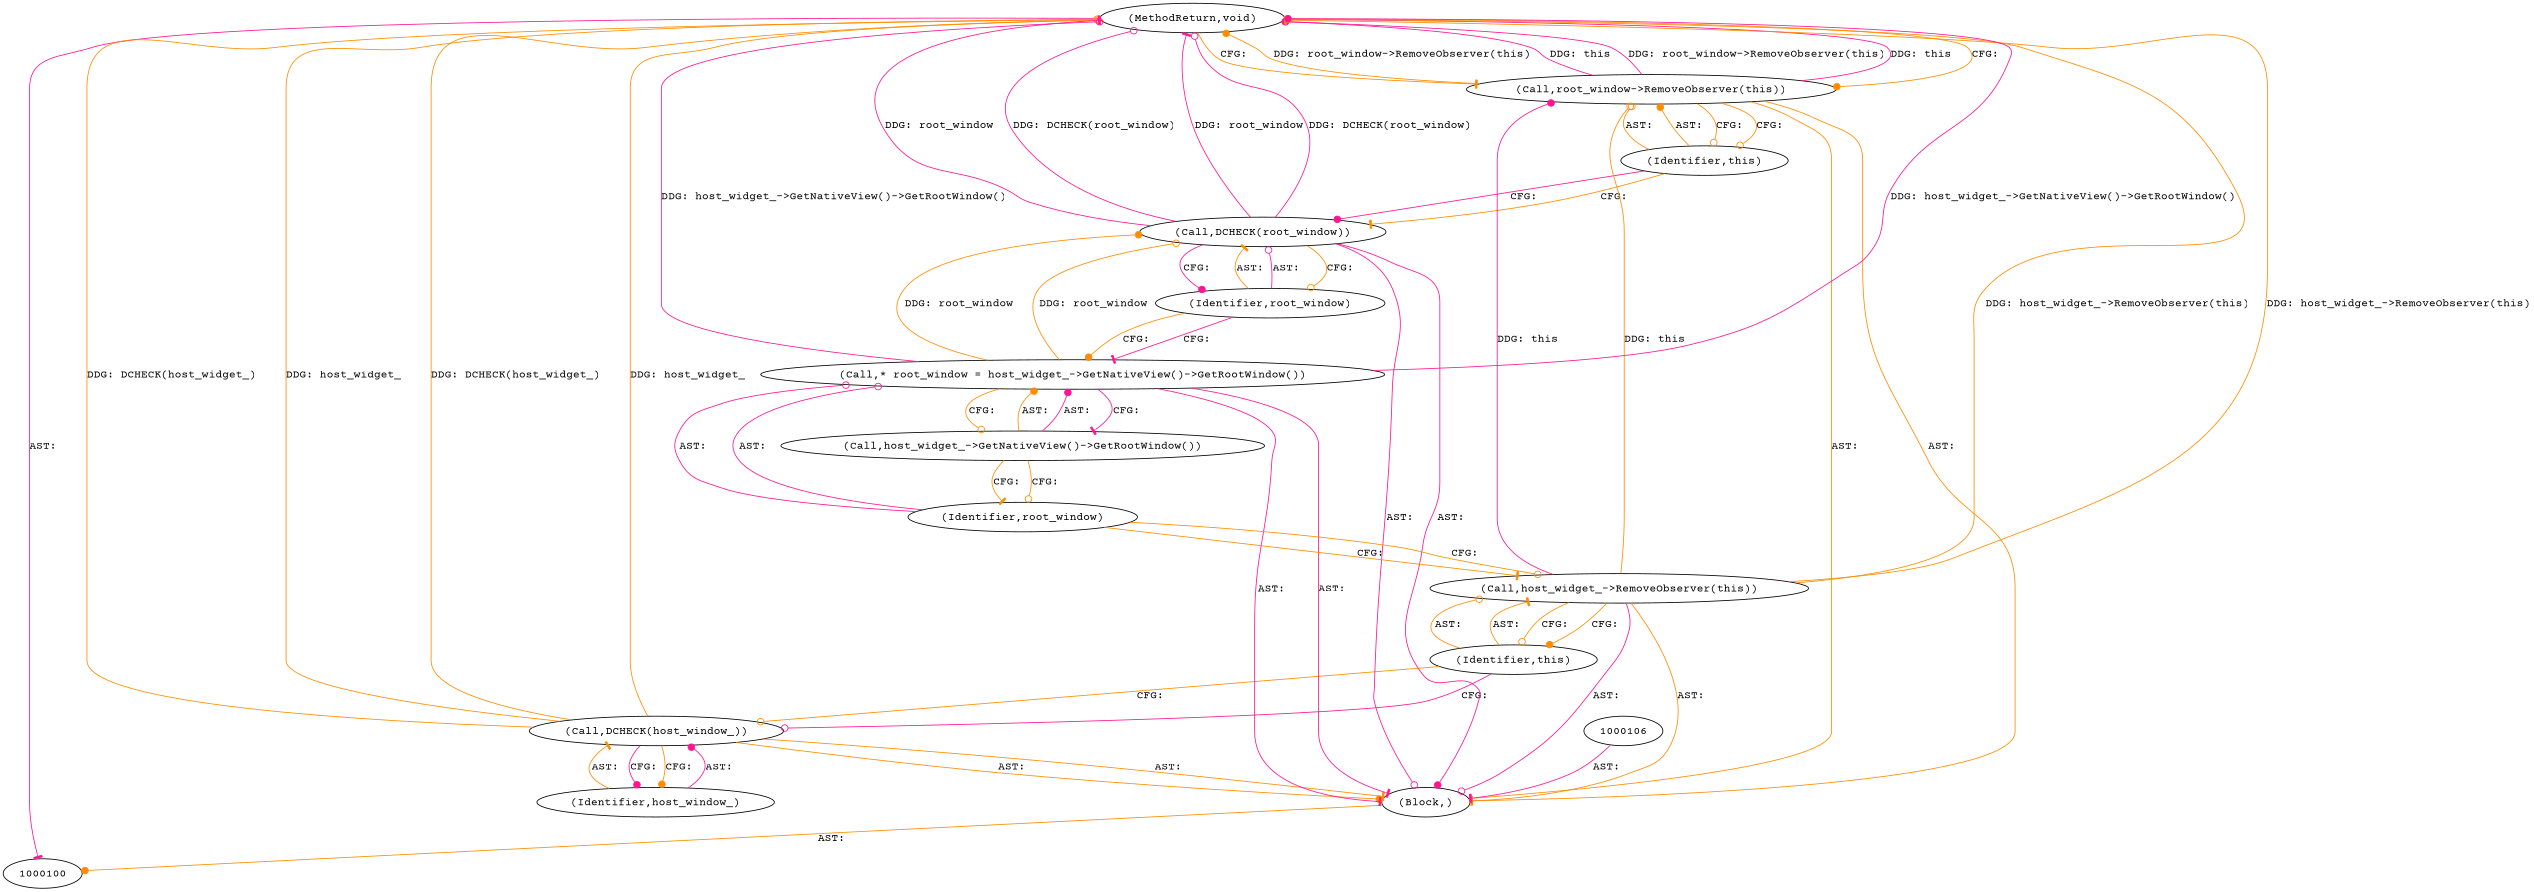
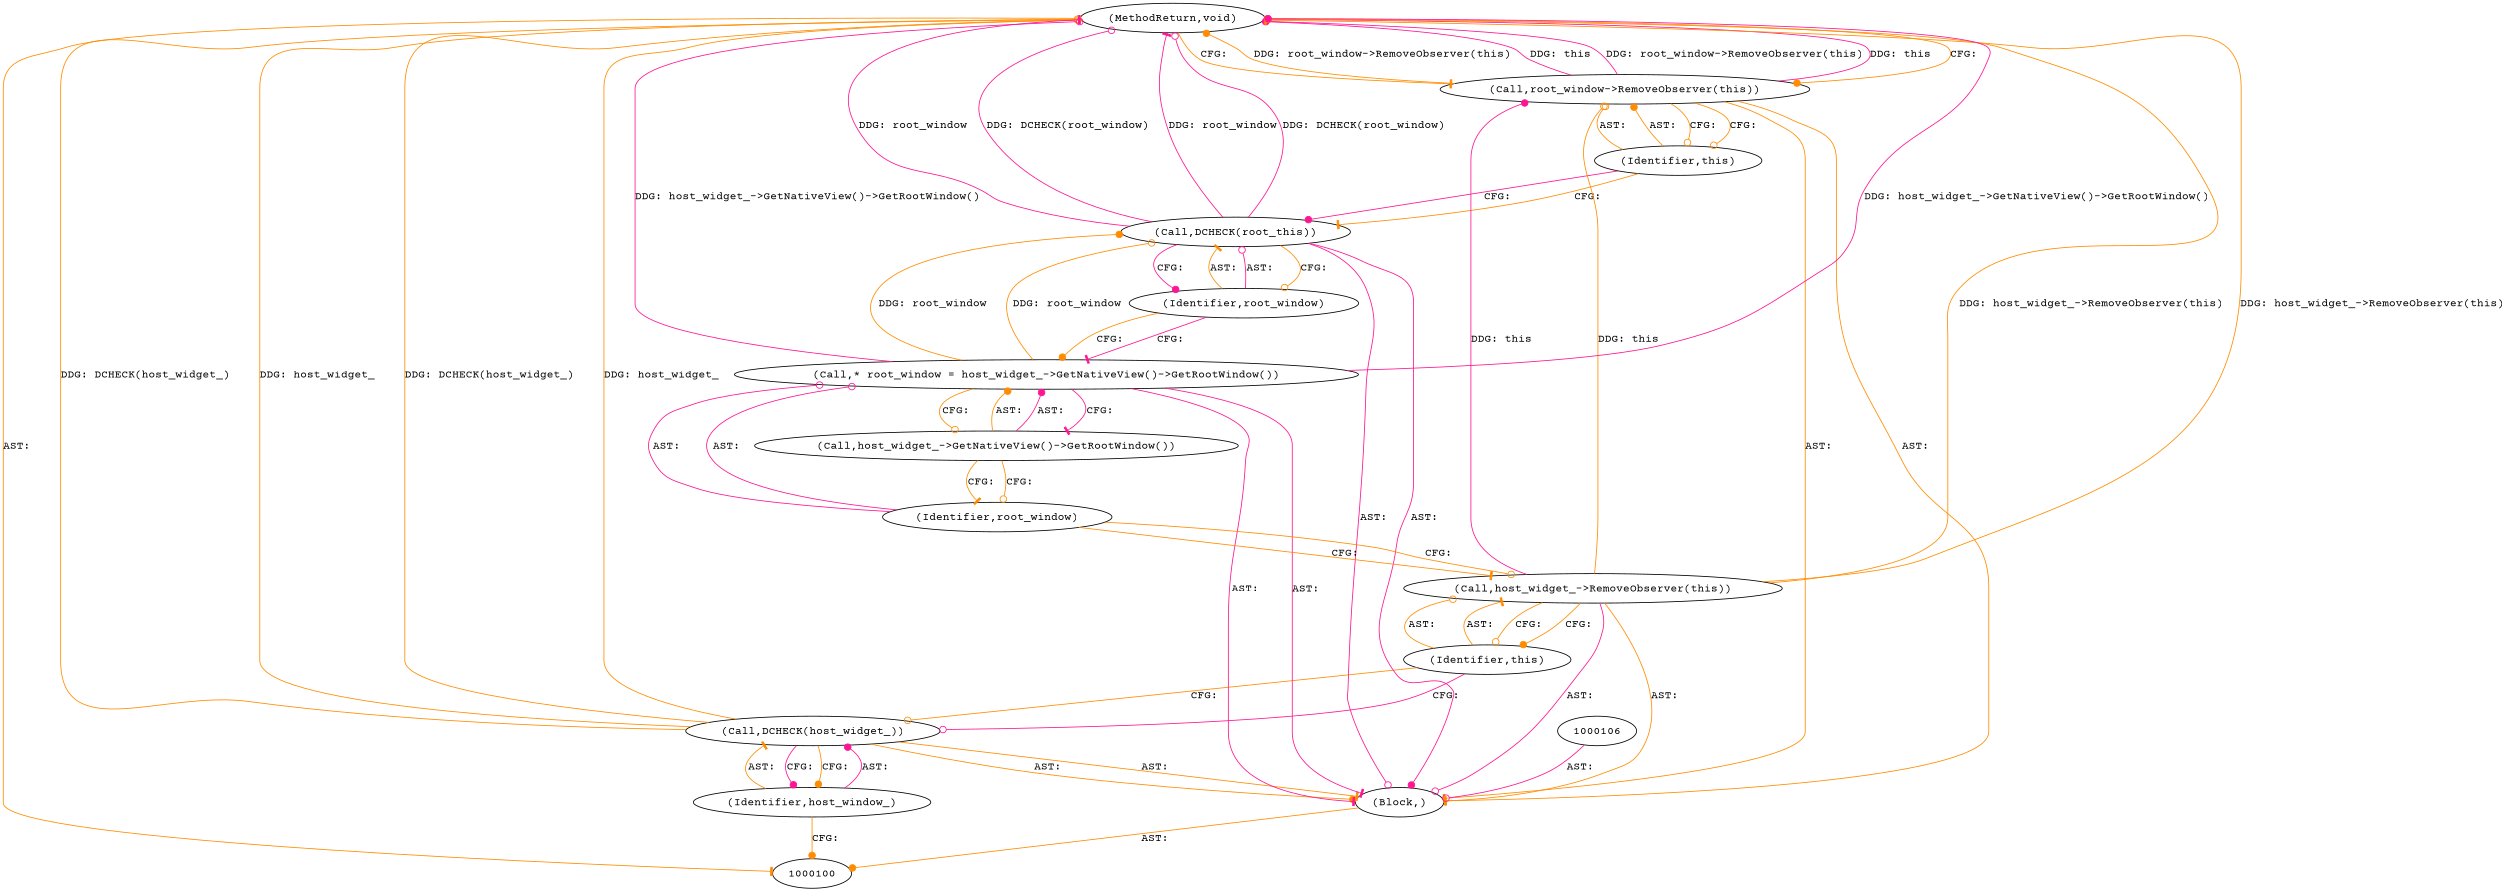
edge "(MethodReturn,void)" -> "1000100": color deeppink -> darkorange
node "(Call,DCHECK(root_window))": label "(Call,DCHECK(root_window))" -> "(Call,DCHECK(root_this))"
node "(Call,DCHECK(host_window_))": label "(Call,DCHECK(host_window_))" -> "(Call,DCHECK(host_widget_))"
edge "1000106" -> "(Block,)": arrowhead tee -> odot
edge "(Identifier,host_window_)" -> "1000100": added, label "CFG:"
